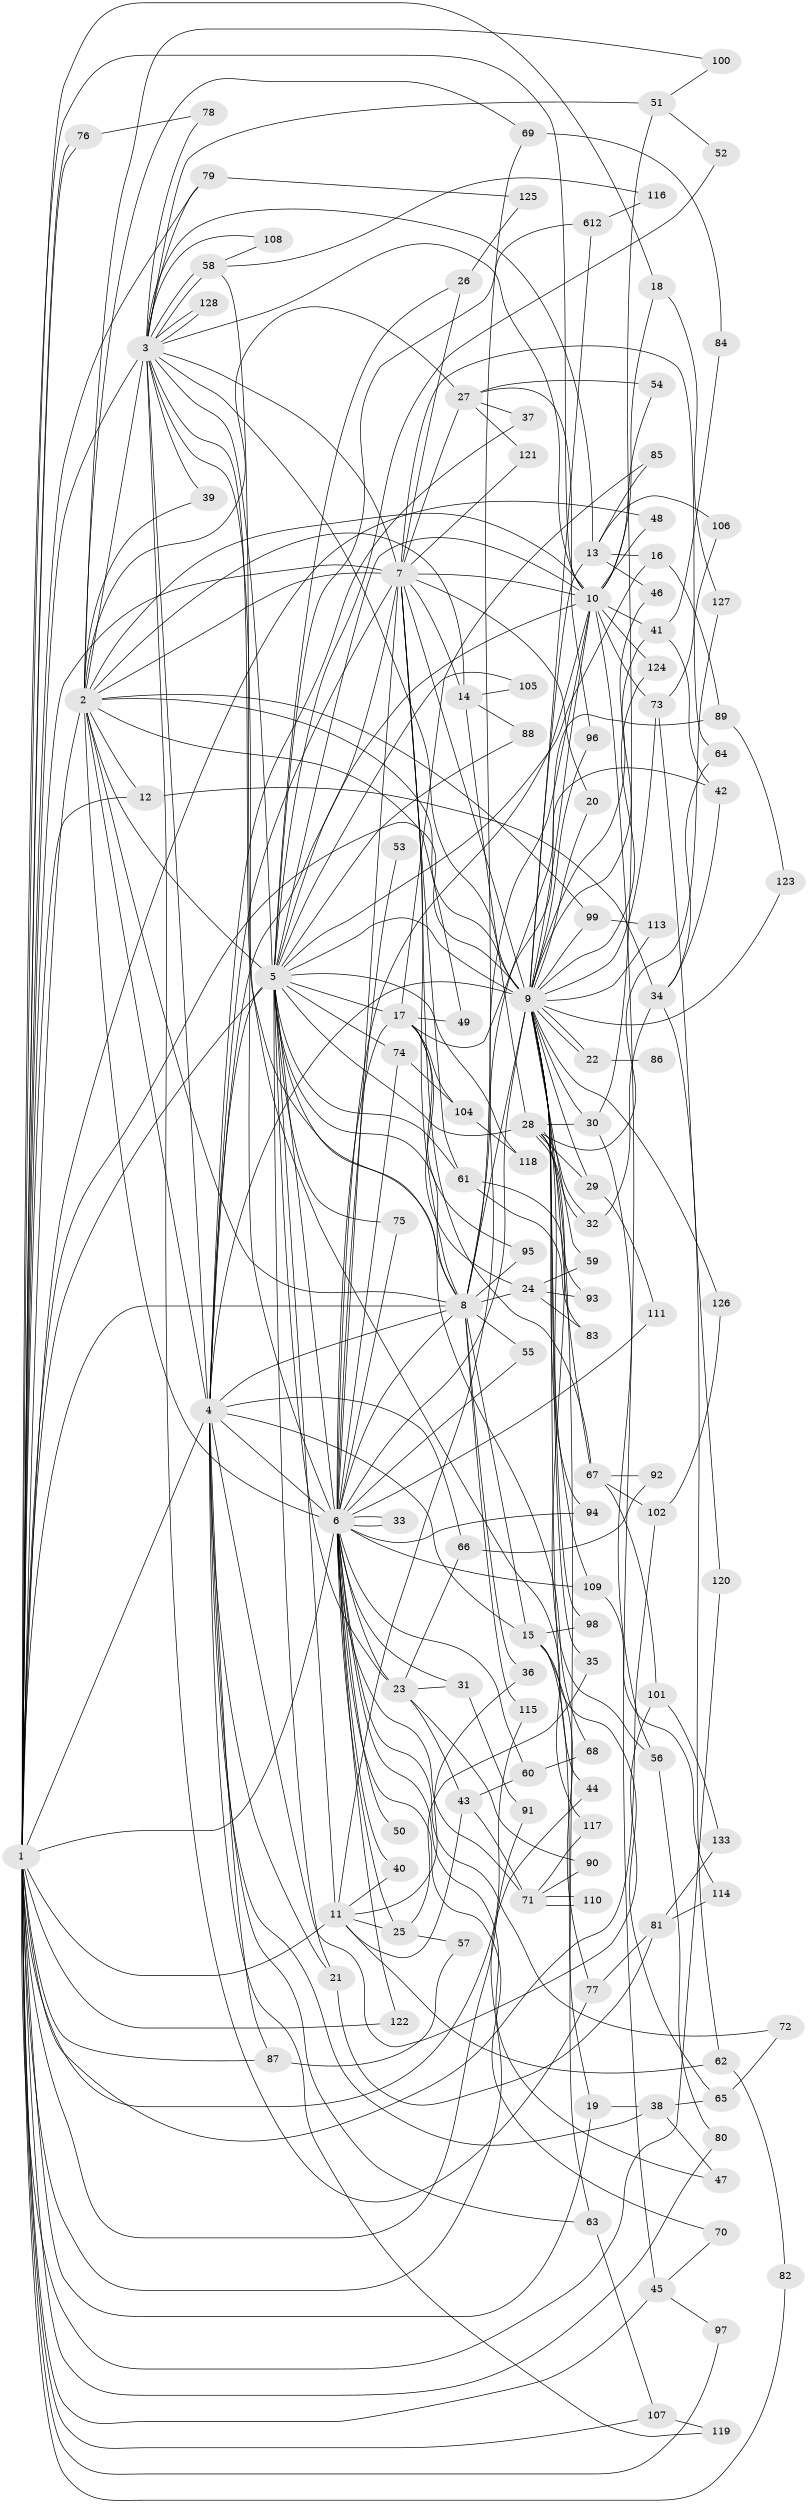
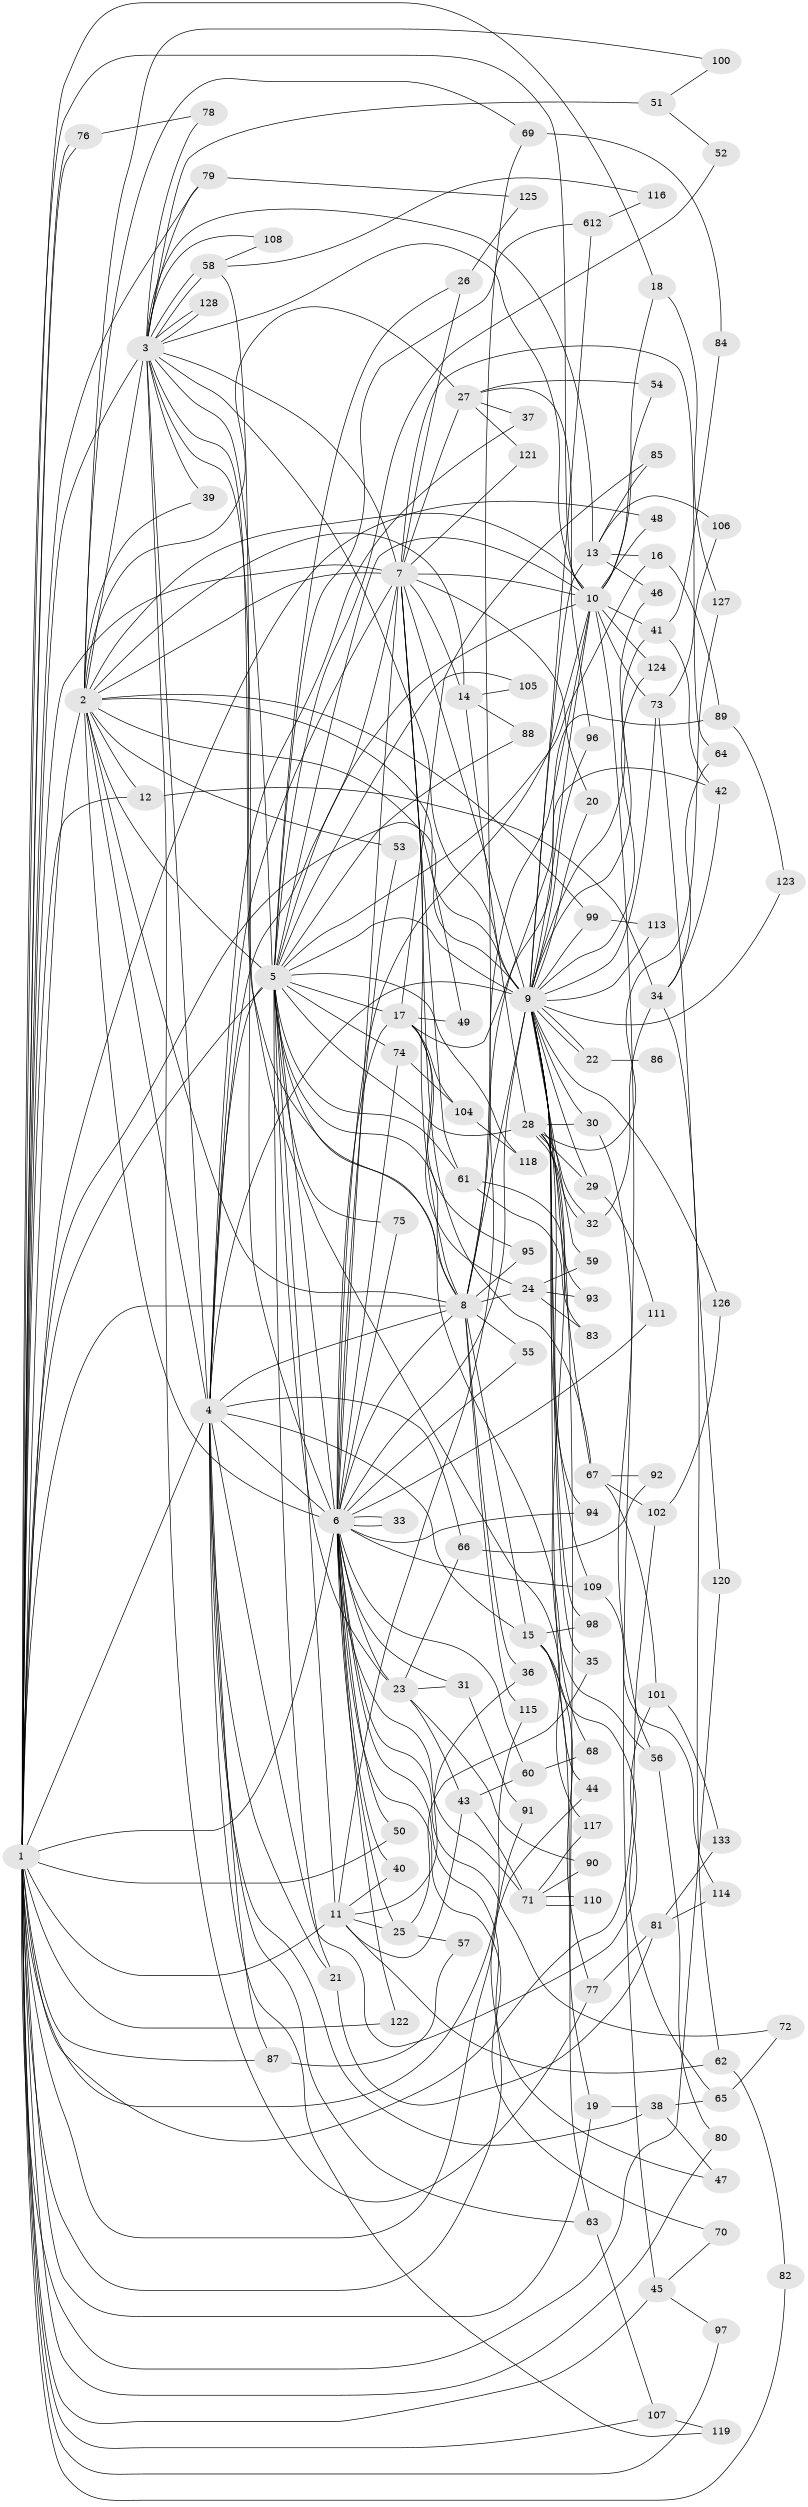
edge "51" -- "30": removed
edge "2" -- "53": added
edge "50" -- "1": added
